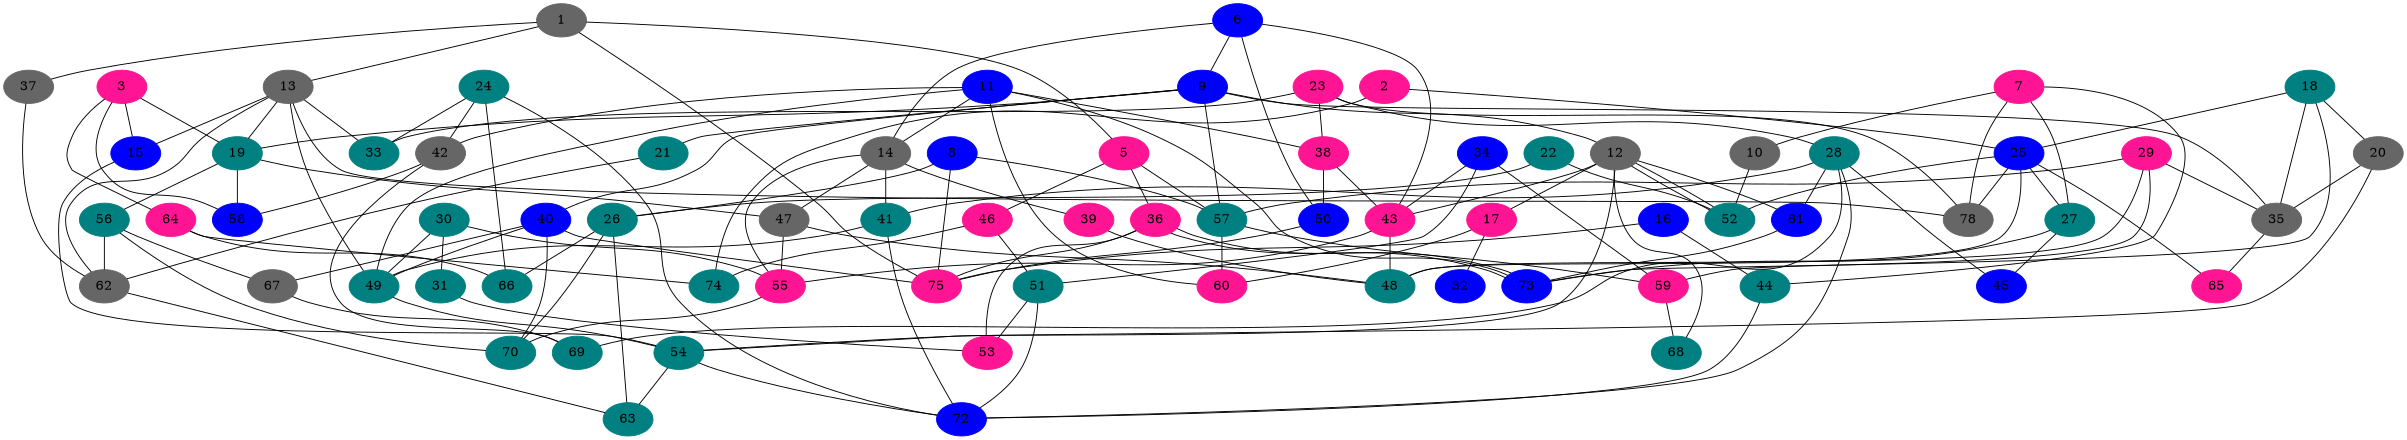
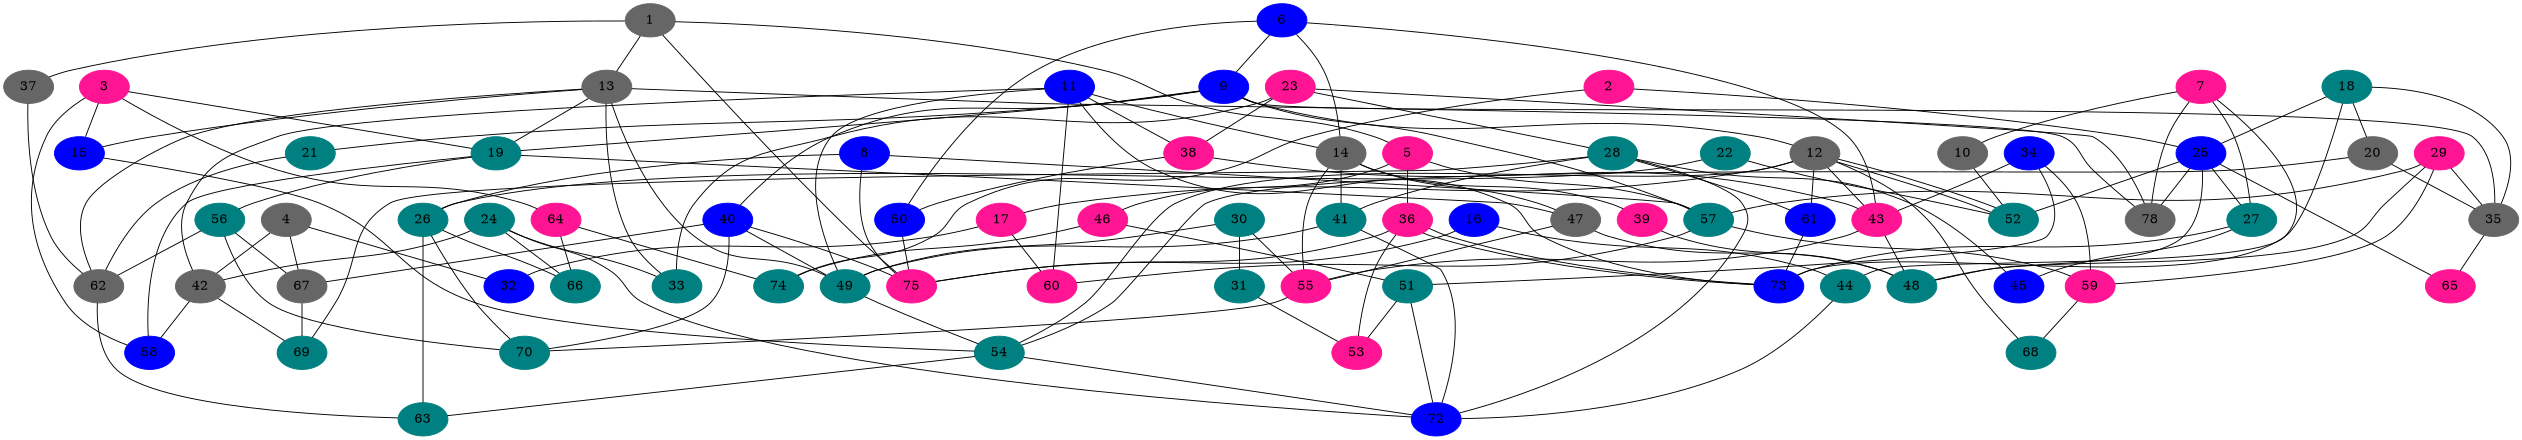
node "4": added
